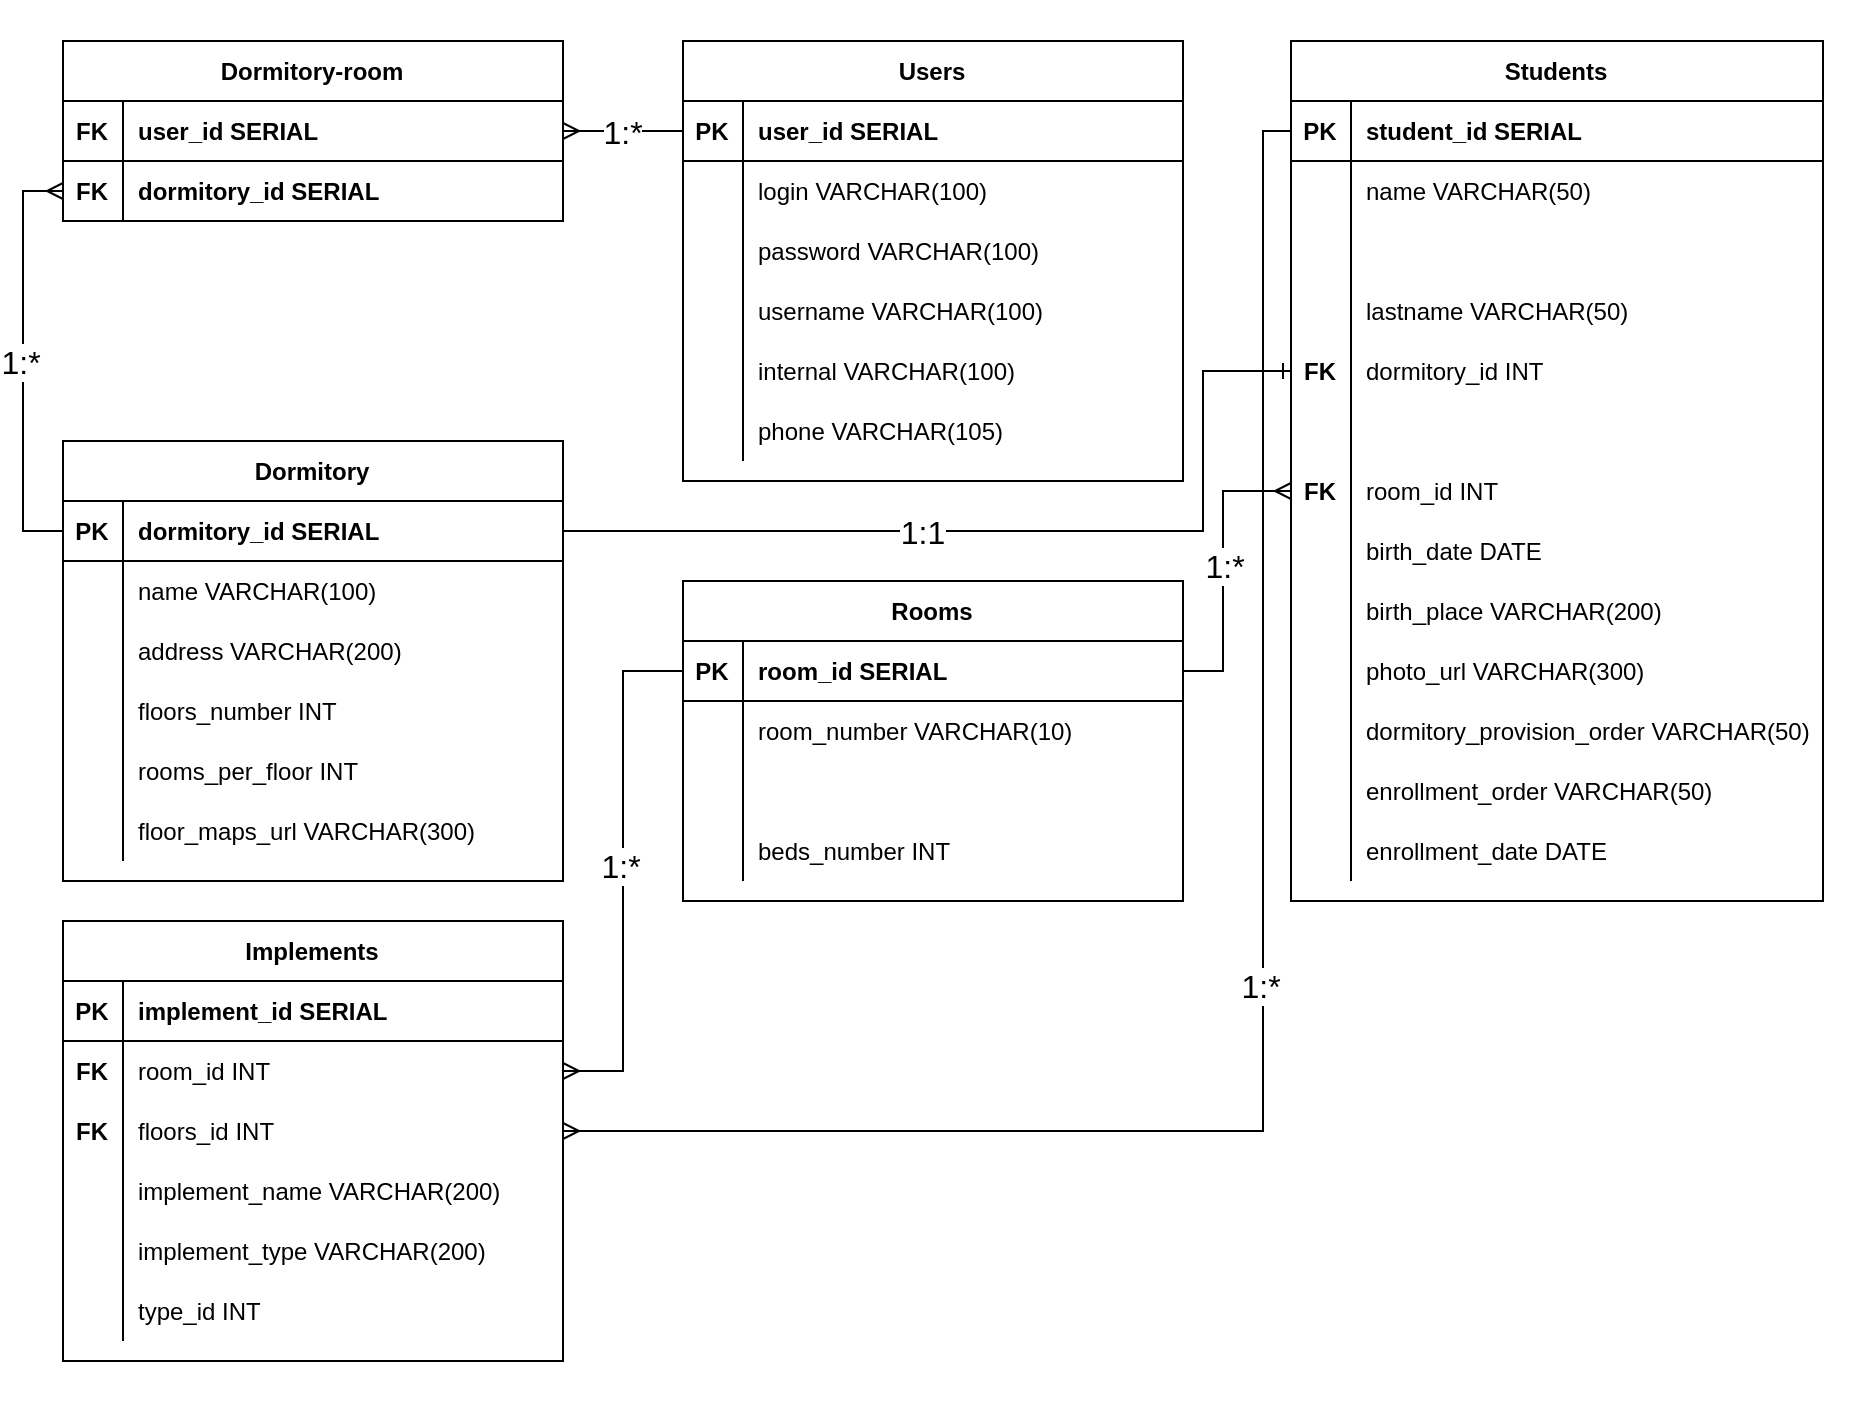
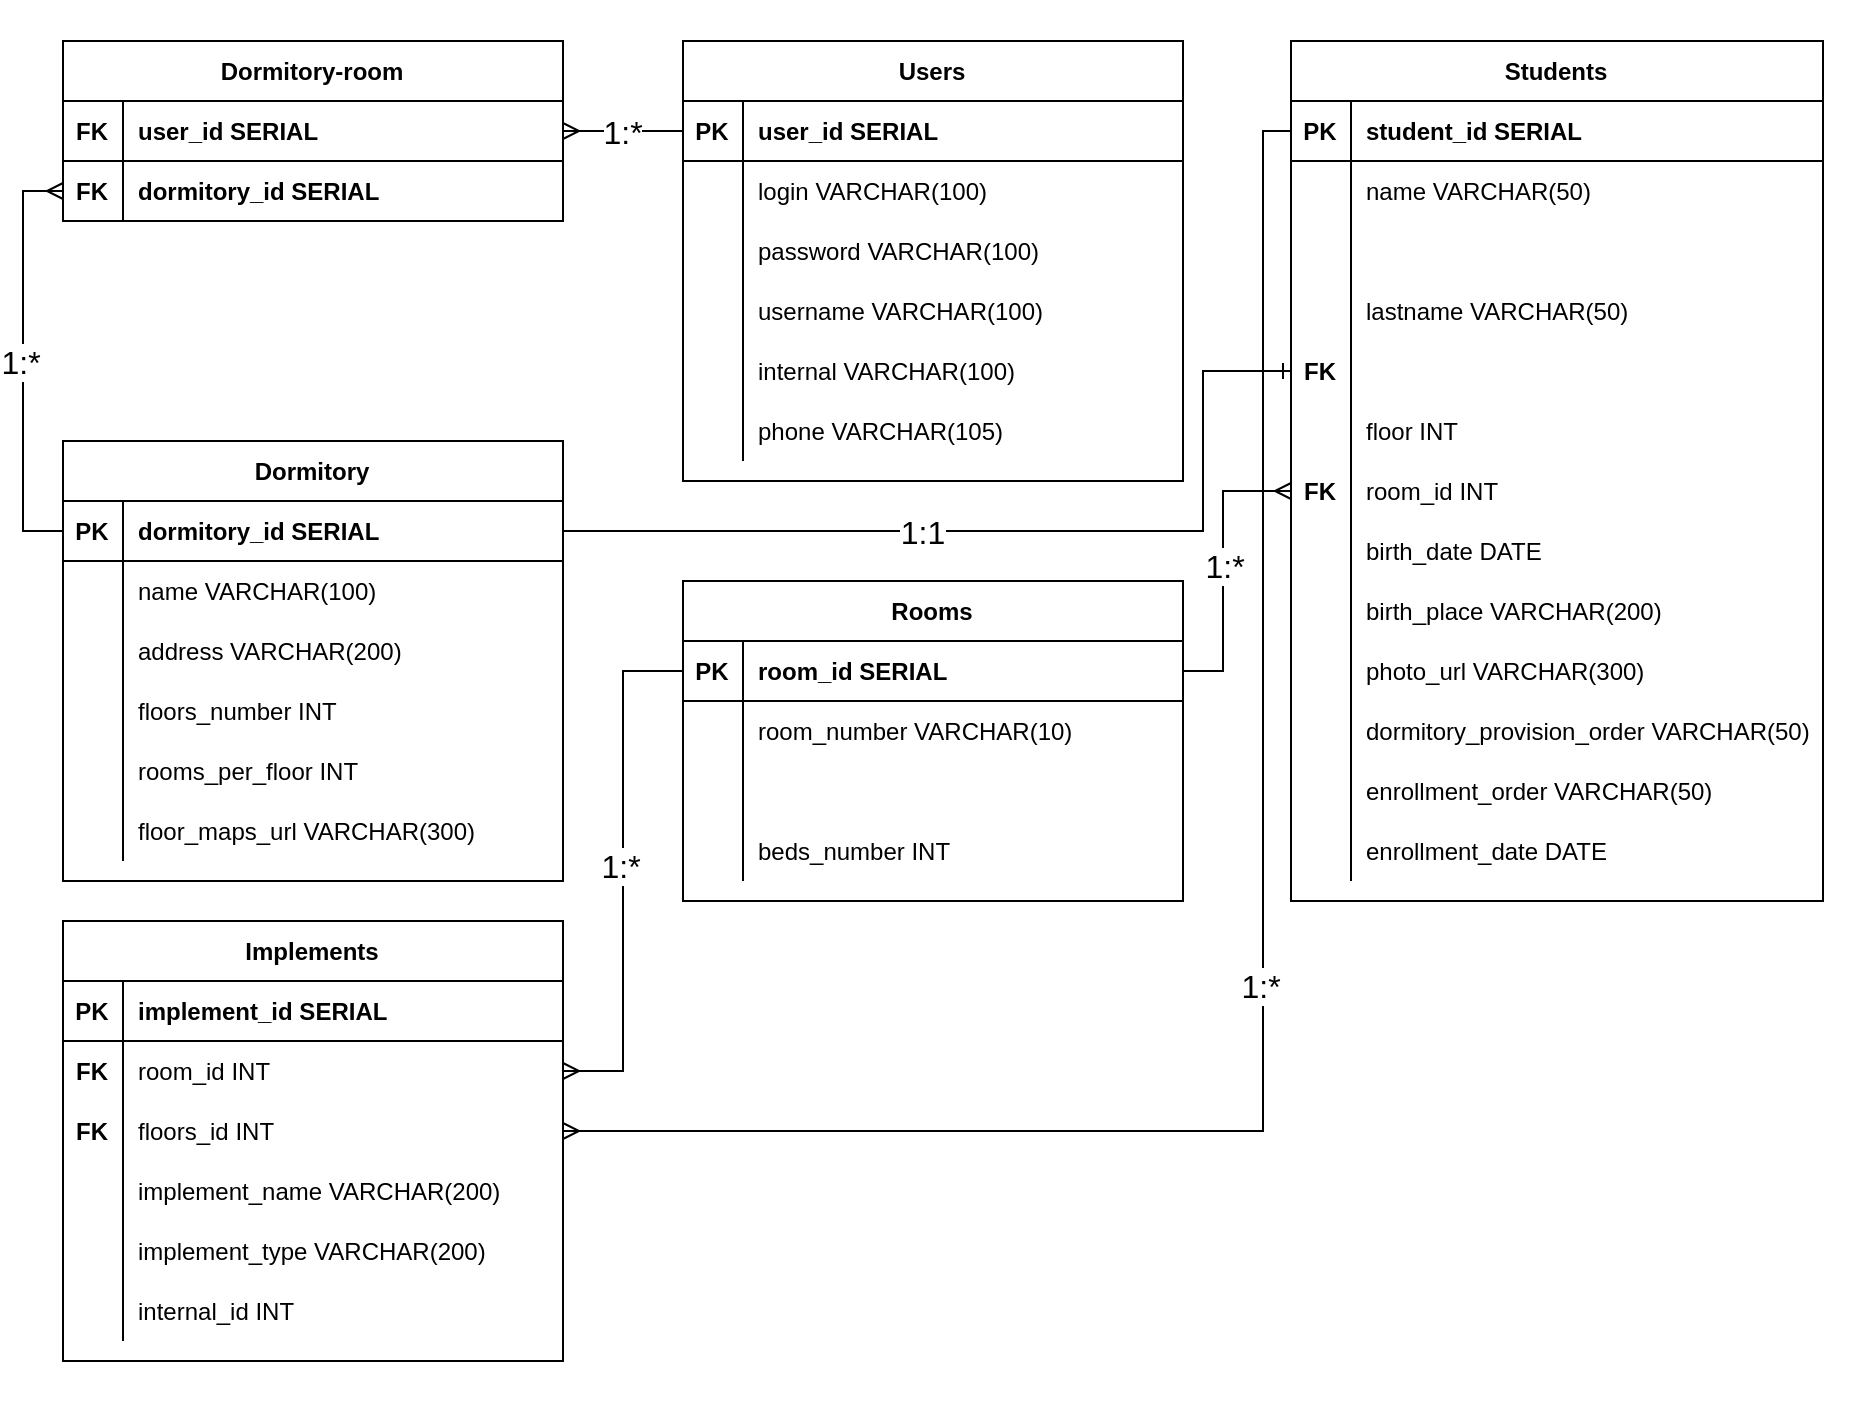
node "dormitory_id INT": removed
node "floor INT": added
node "type_id INT": label "type_id INT" -> "internal_id INT"
